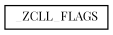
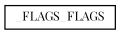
node "_ZCLL_FLAGS": label "_ZCLL_FLAGS" -> "_FLAGS_FLAGS"
